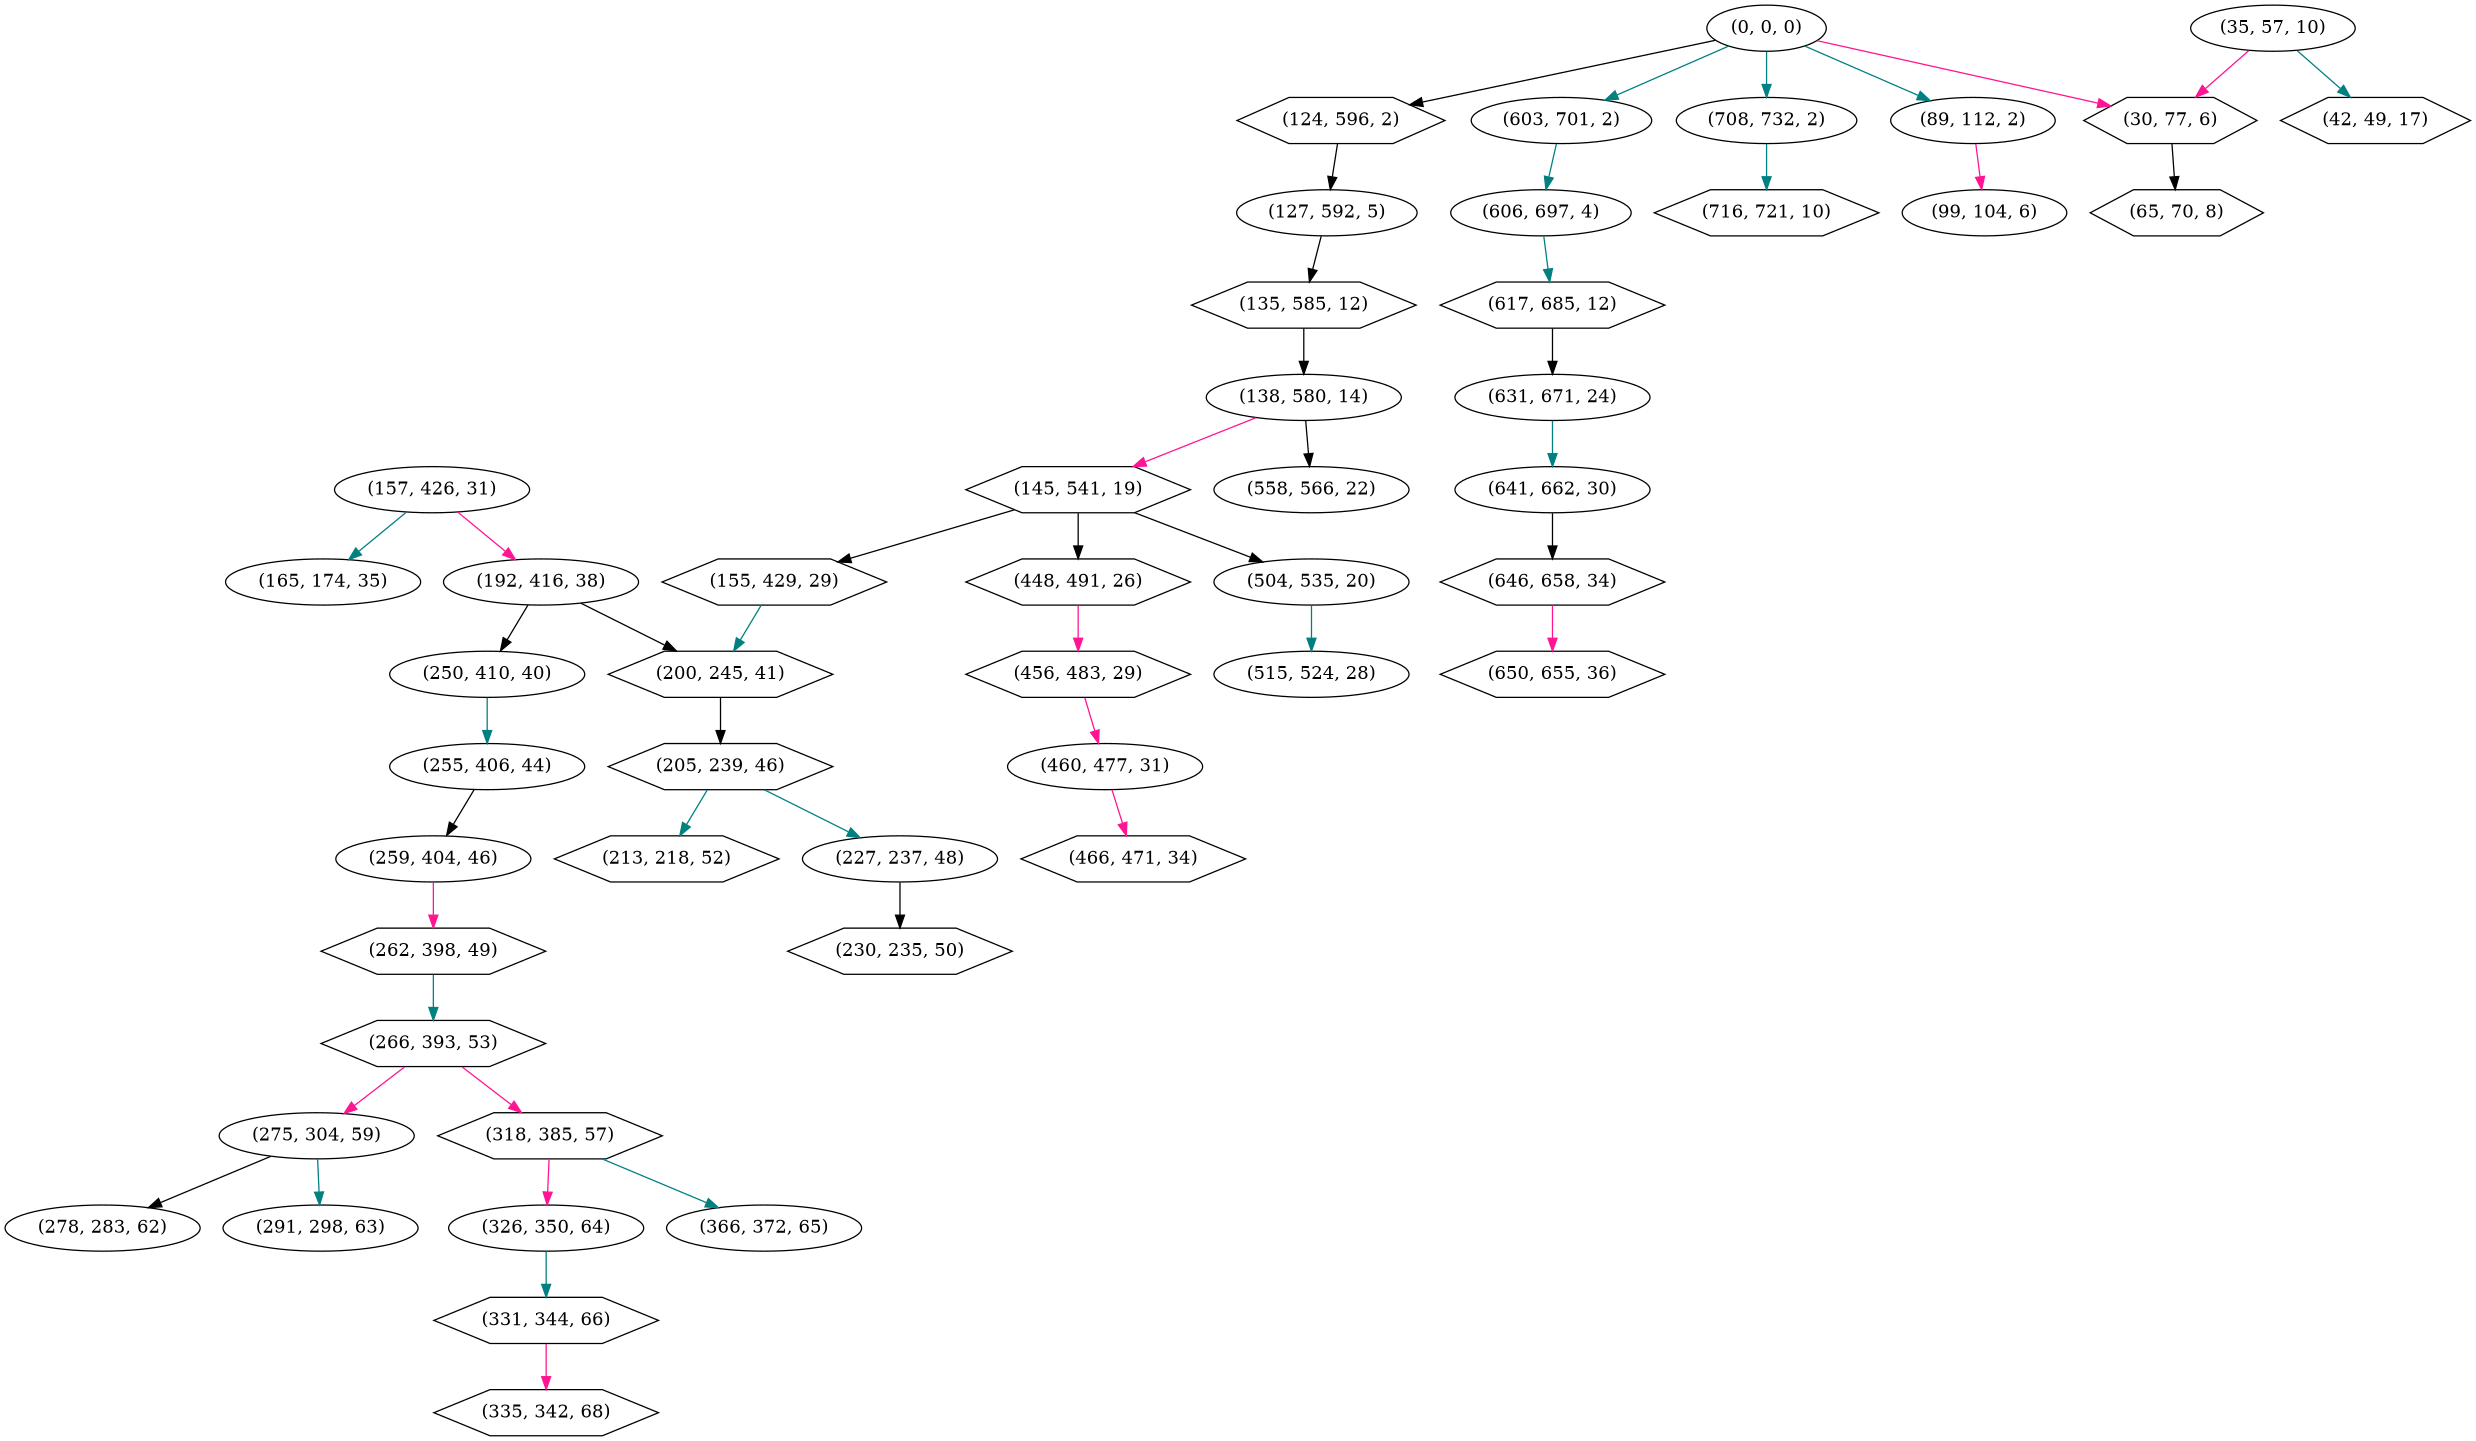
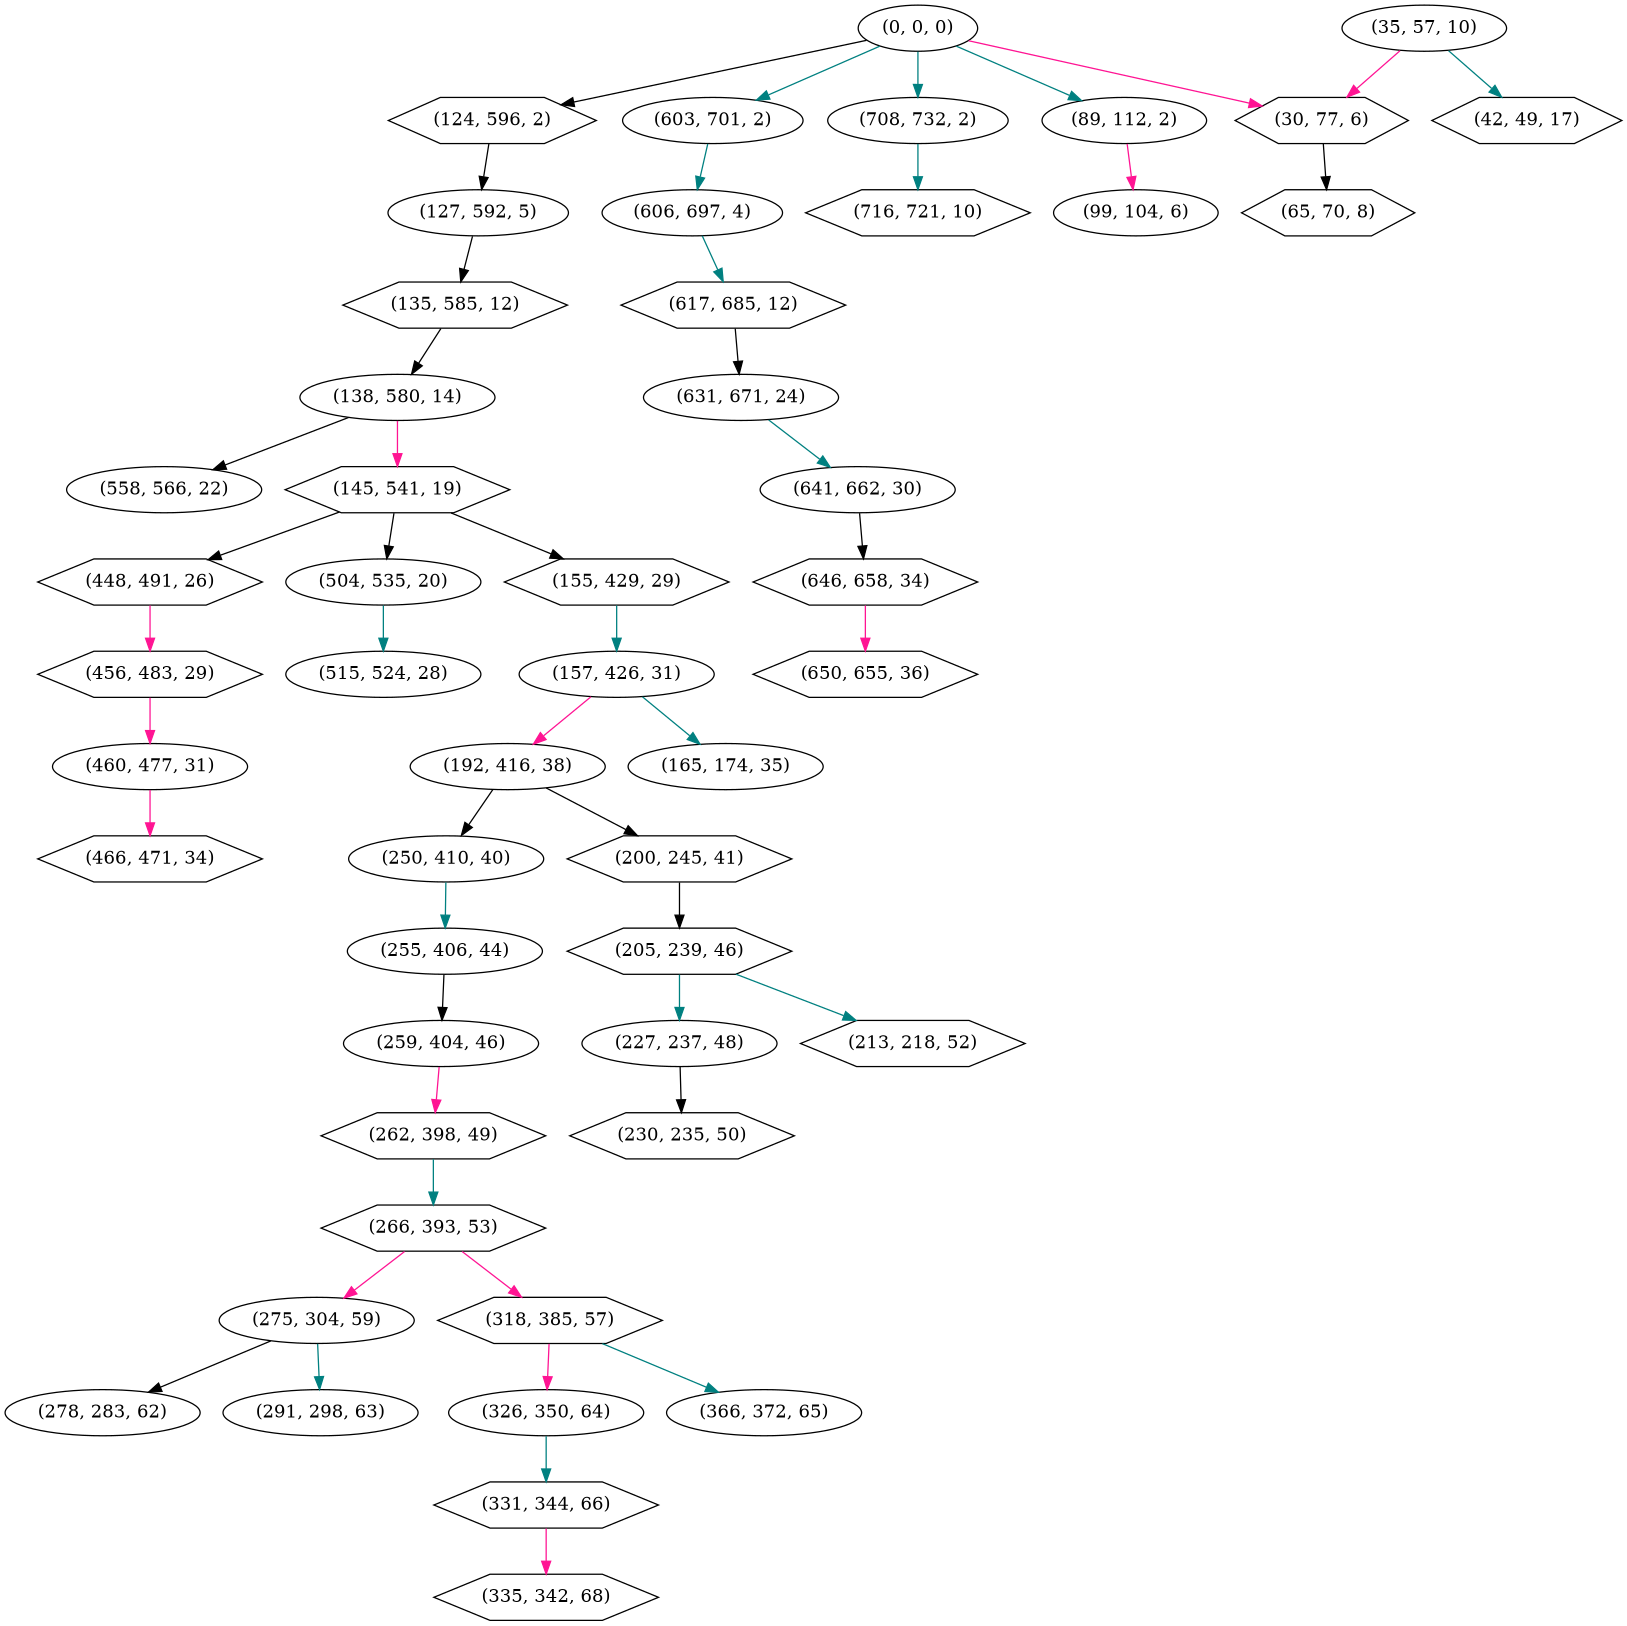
edge "(155, 429, 29)" -> "(200, 245, 41)": now "(155, 429, 29)" -> "(157, 426, 31)"
